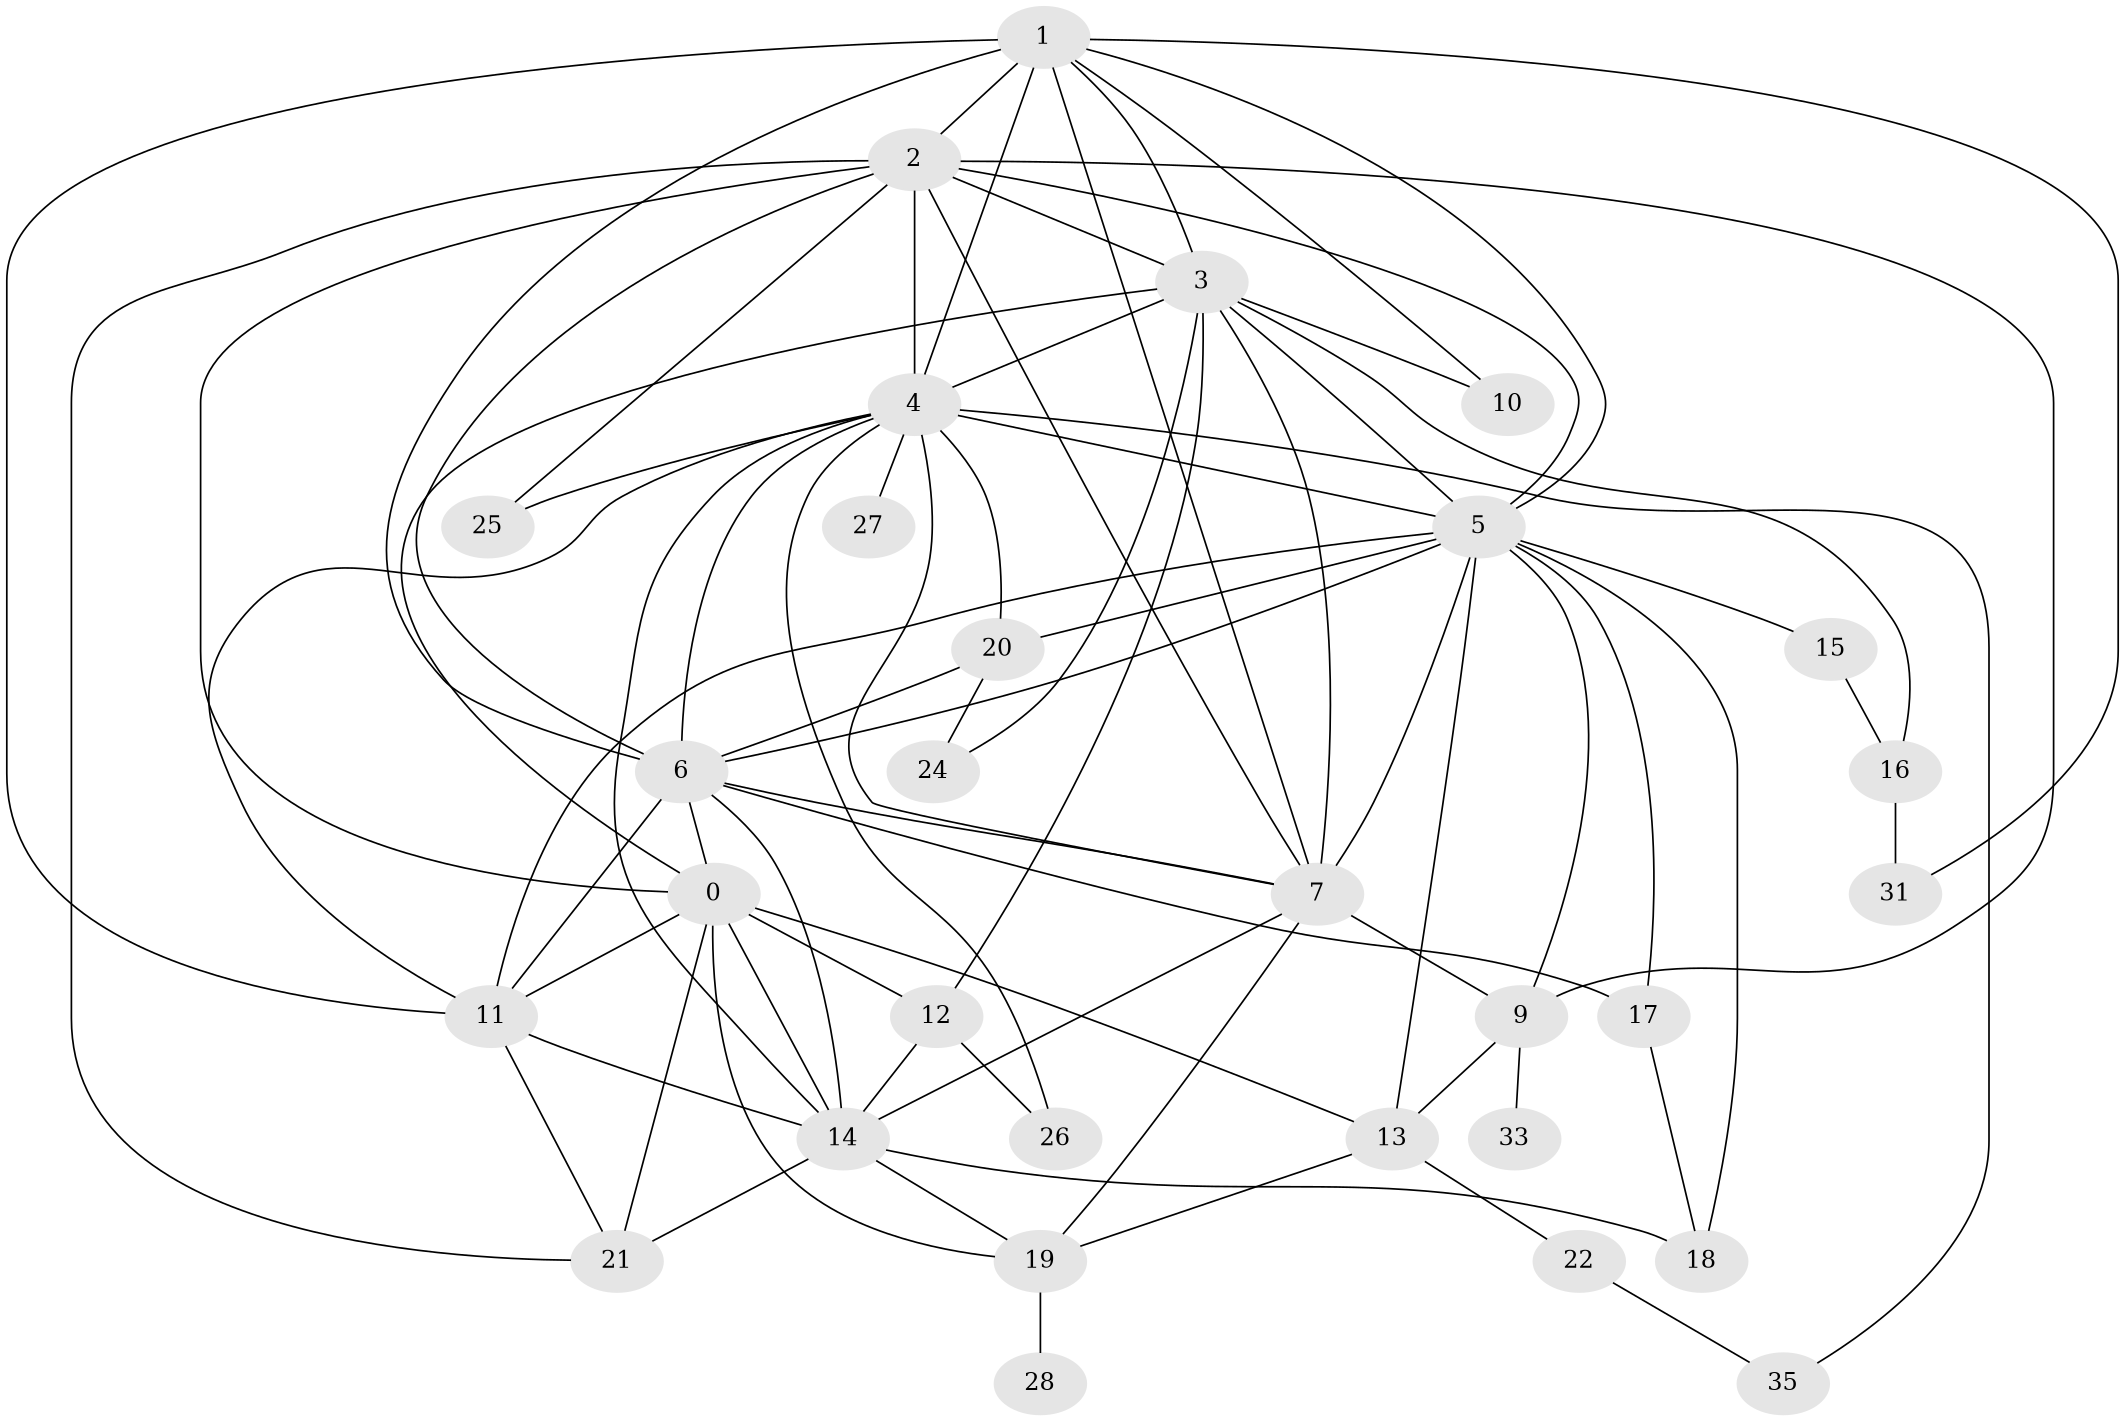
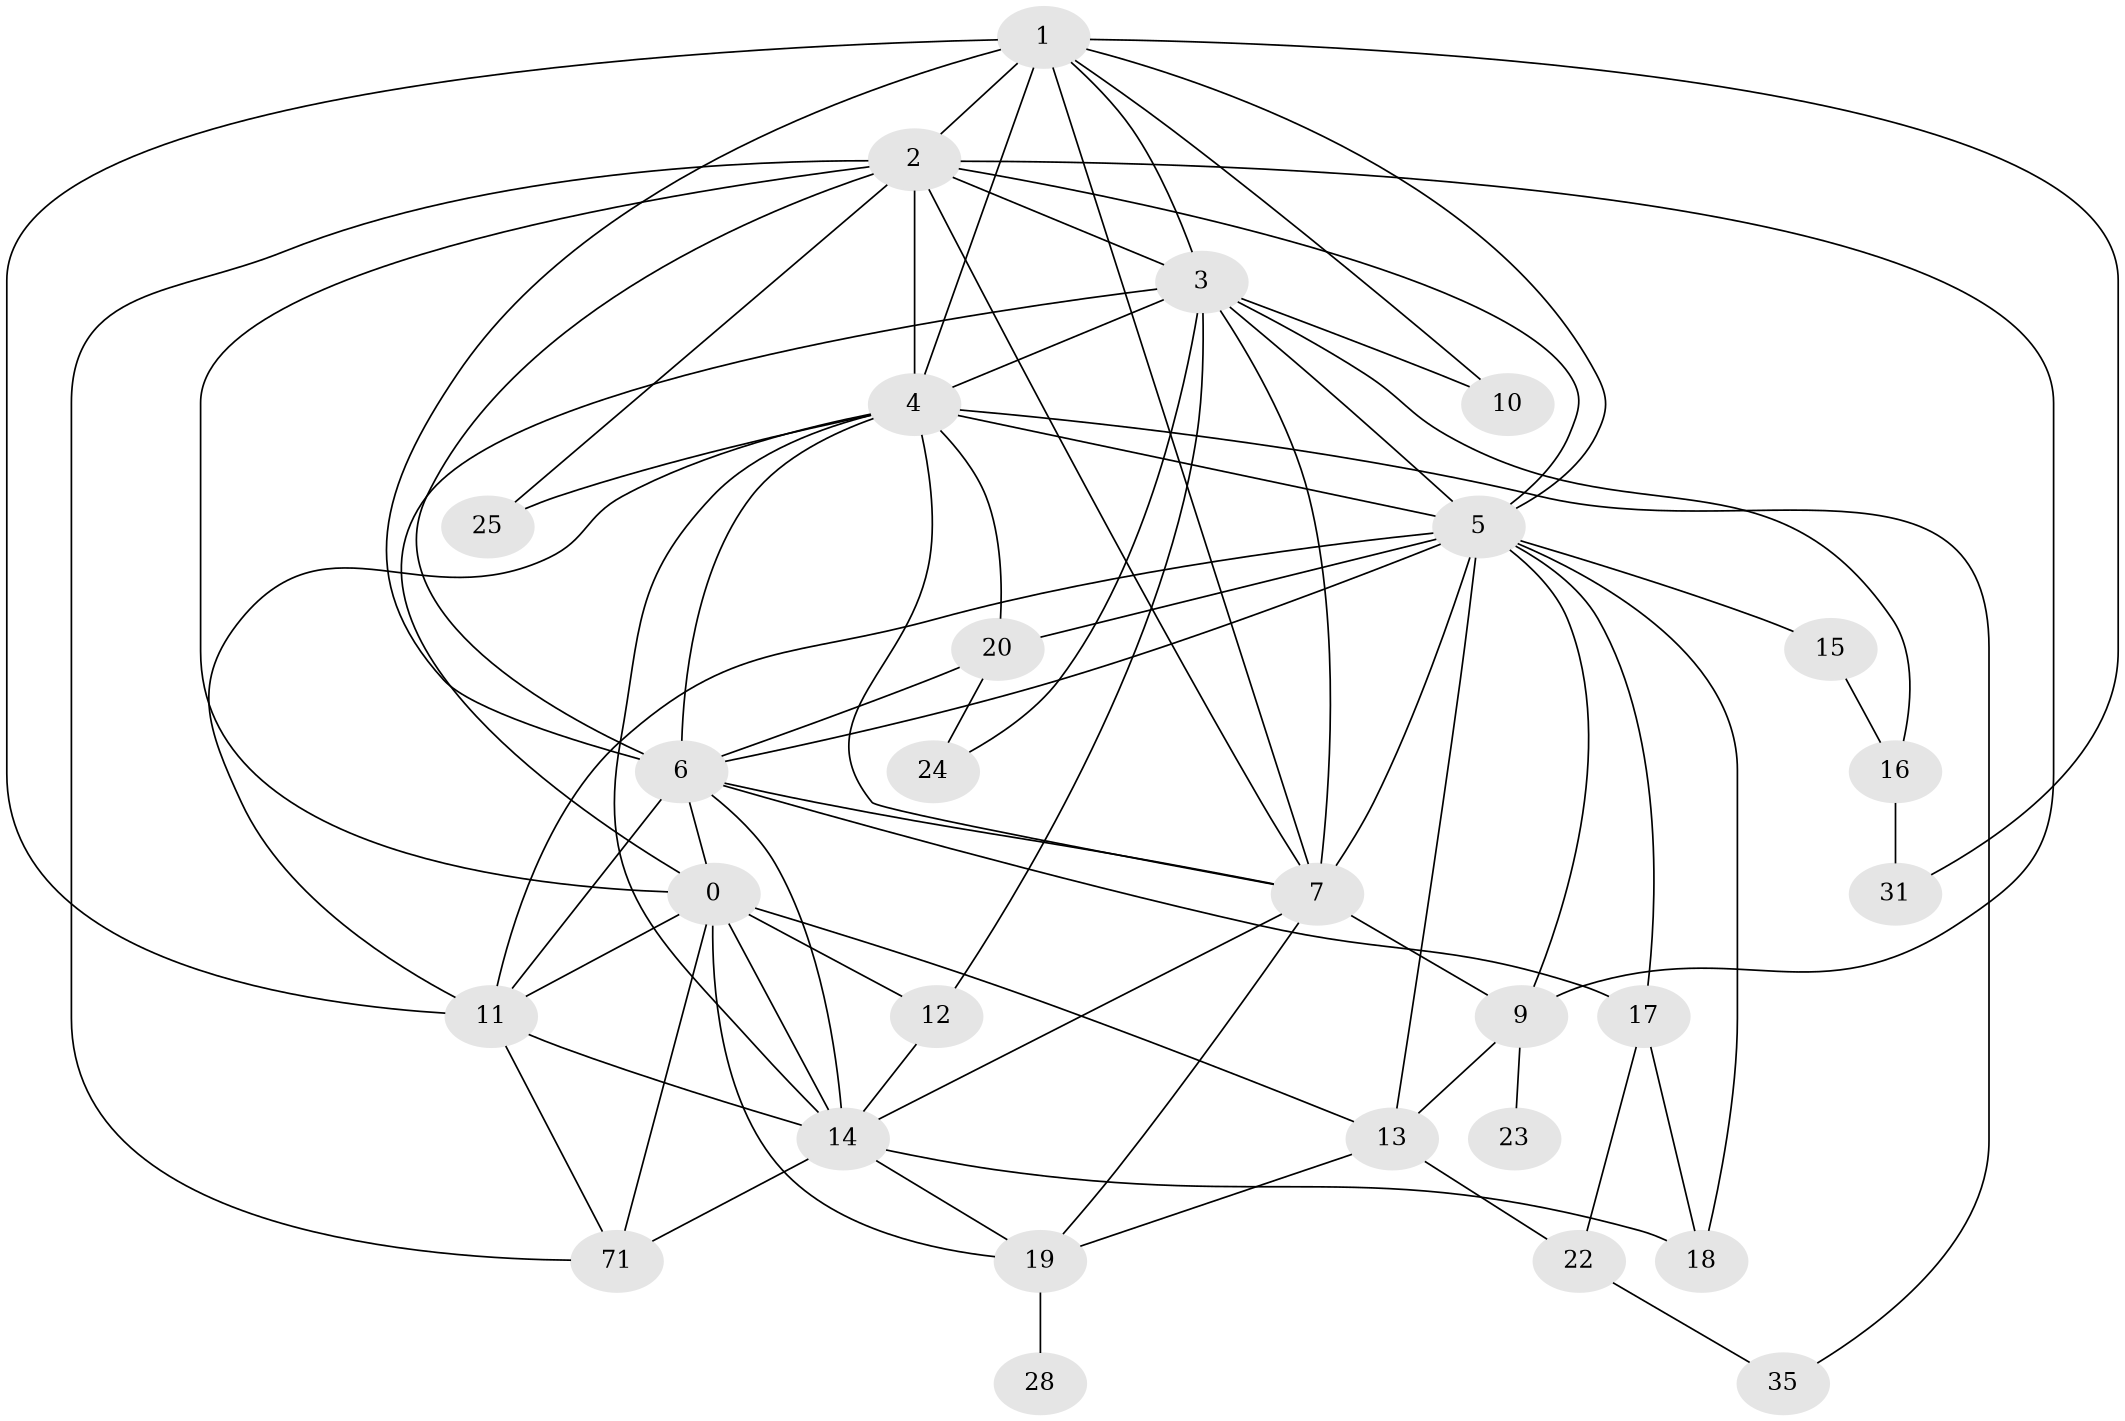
node "27": removed
node "26": removed
node "33": label "33" -> "23"
edge "17" -- "22": added
node "21": label "21" -> "71"
